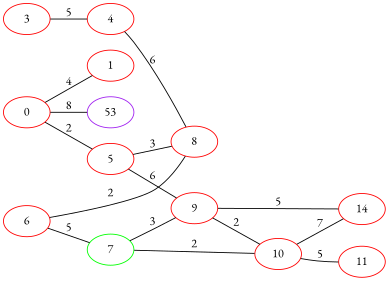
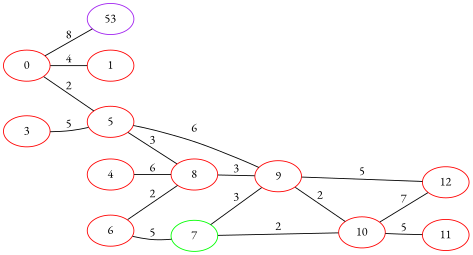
edge "3" -- "4": now "3" -- "5"
edge "8" -- "9": added, label "3"
node "14": label "14" -> "12"
